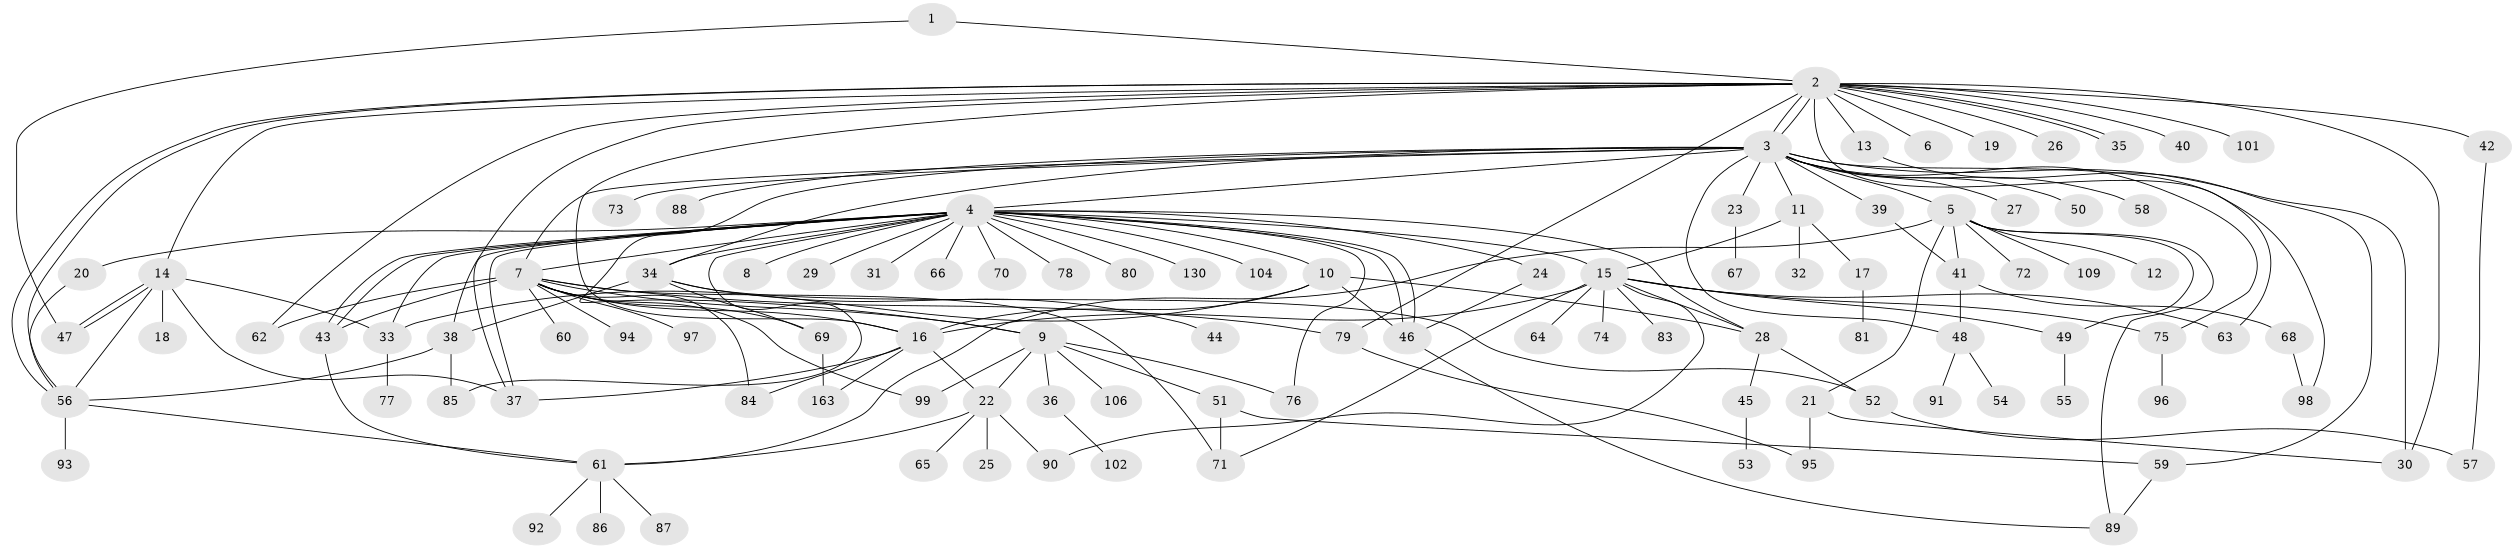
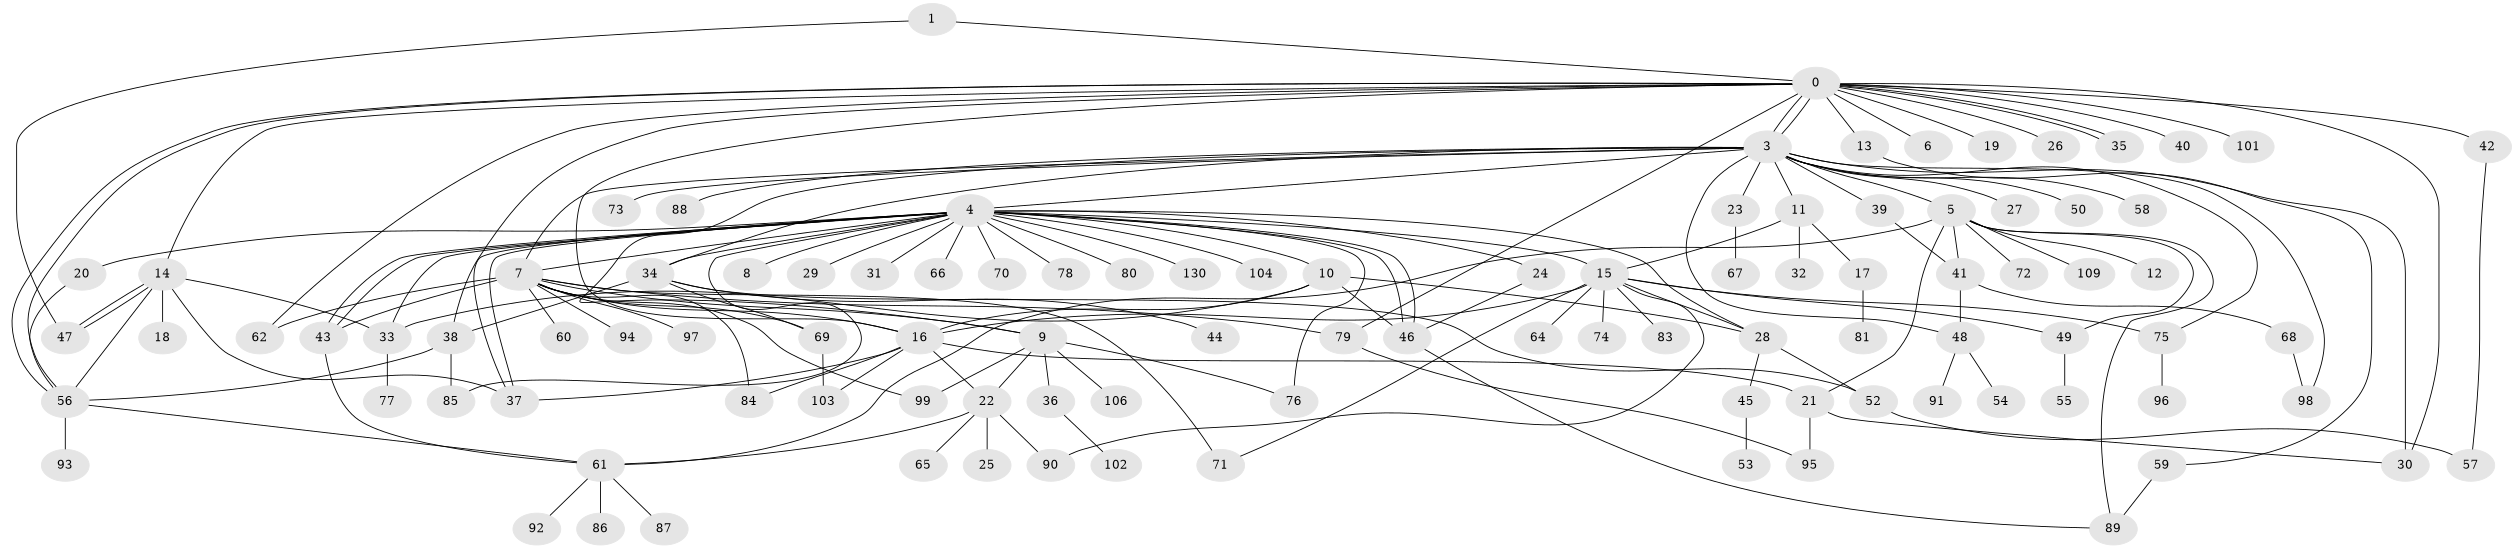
node "2": label "2" -> "0"
node "63": removed
edge "16" -- "21": added
node "163": label "163" -> "103"
node "51": removed
